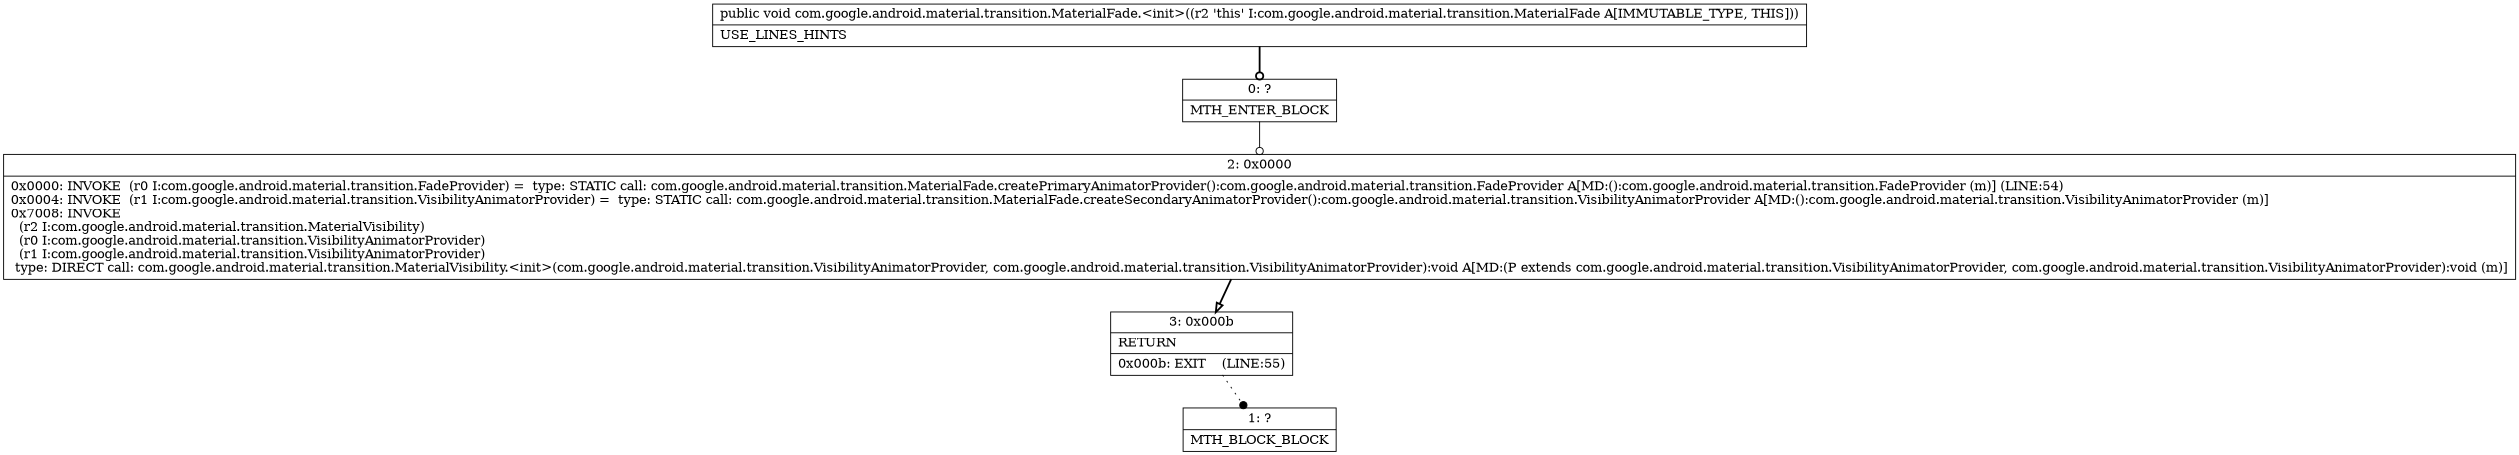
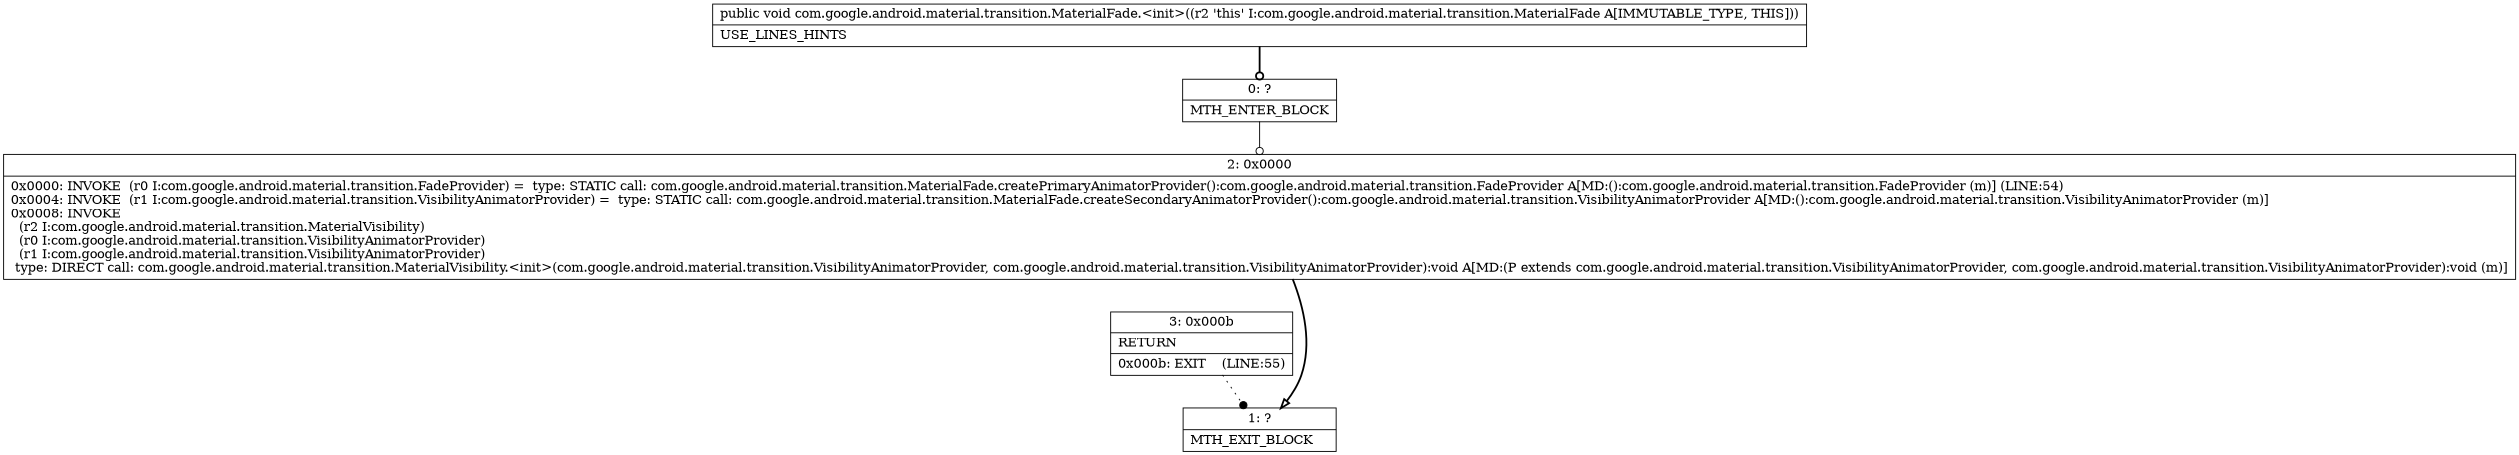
node "2: 0x0000": text "0x7008: INVOKE" -> "0x0008: INVOKE"
edge "2: 0x0000" -> "3: 0x000b": now "2: 0x0000" -> "1: ?"
node "1: ?": text "MTH_BLOCK_BLOCK" -> "MTH_EXIT_BLOCK"
